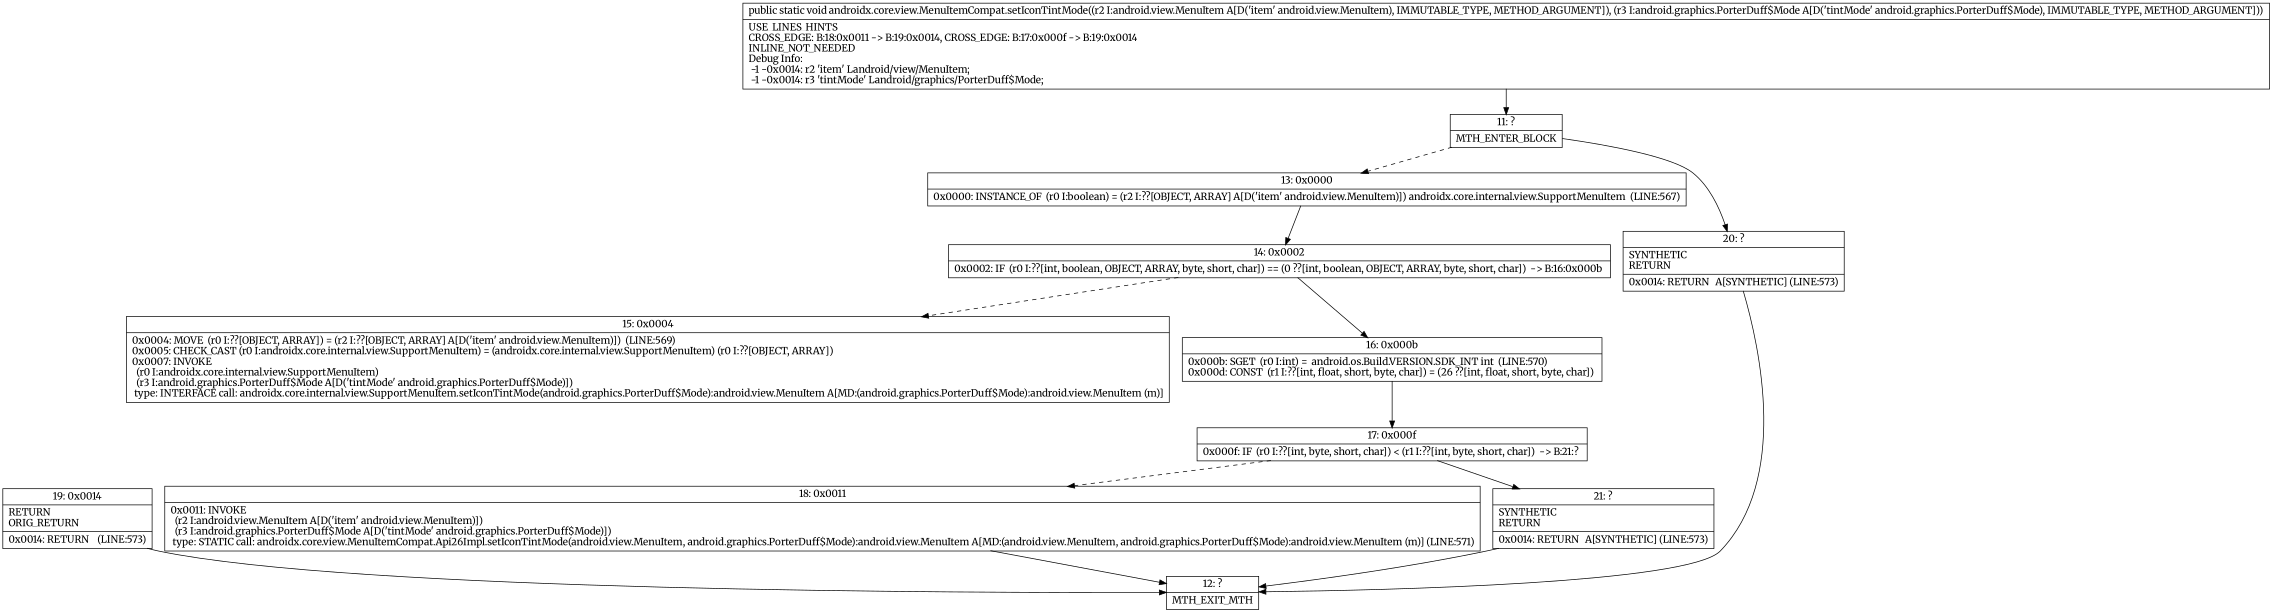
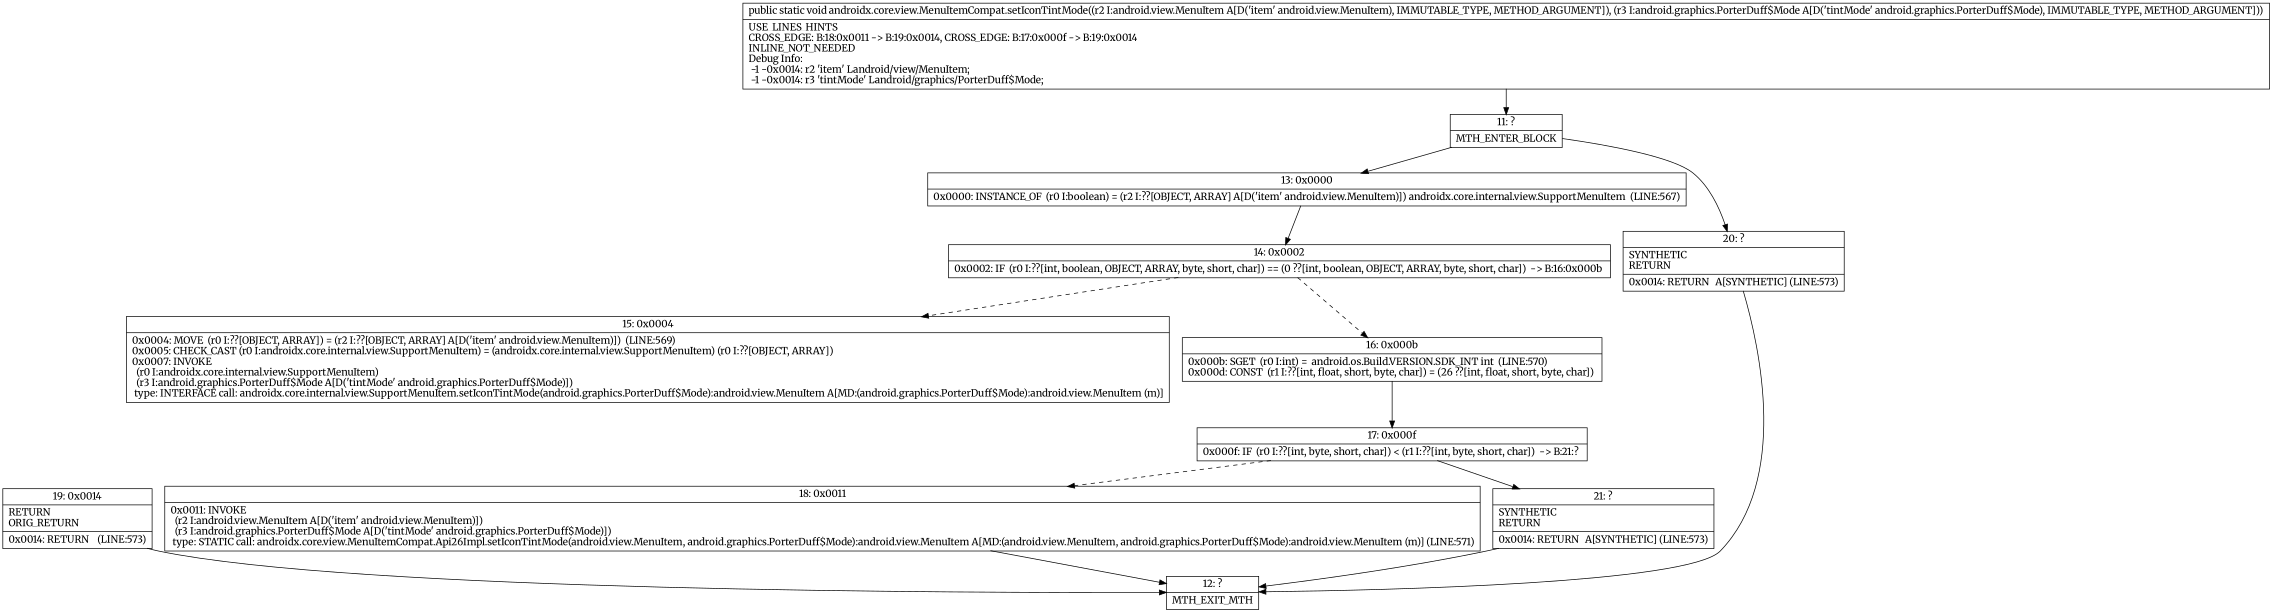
edge "11: ?" -> "13: 0x0000": style dashed -> solid
edge "14: 0x0002" -> "16: 0x000b": style solid -> dashed
